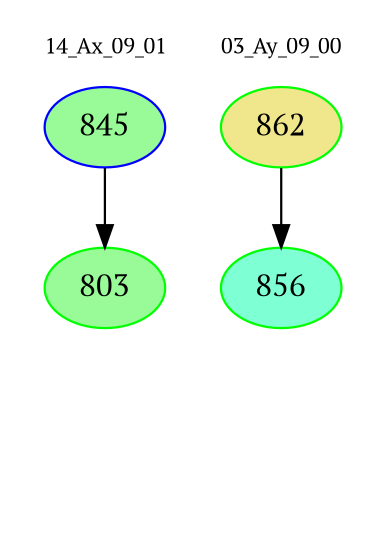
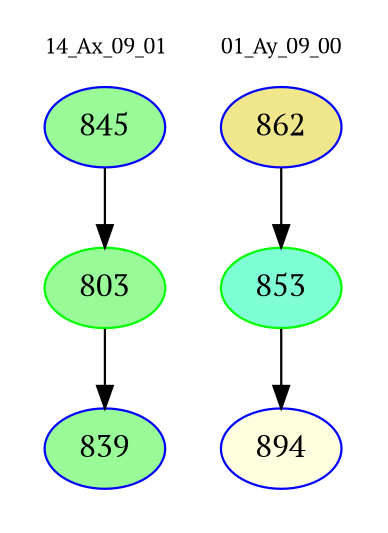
cluster "03_Ay_09_00": label "03_Ay_09_00" -> "01_Ay_09_00"
node "862": color green -> blue
node "856": label "856" -> "853"
node "839": added
node "894": added
